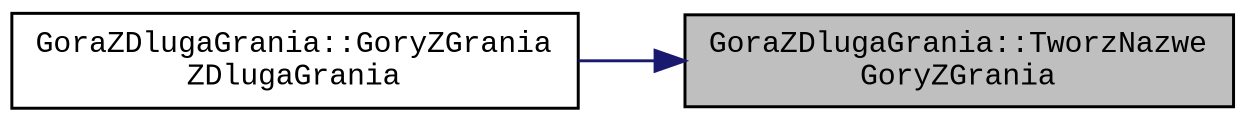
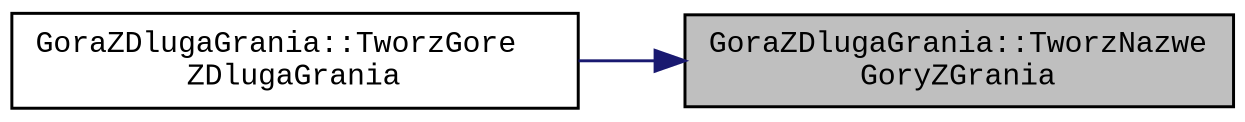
node "GoraZDlugaGrania::GoryZGrania ZDlugaGrania": label "GoraZDlugaGrania::GoryZGrania ZDlugaGrania" -> "GoraZDlugaGrania::TworzGore ZDlugaGrania"
